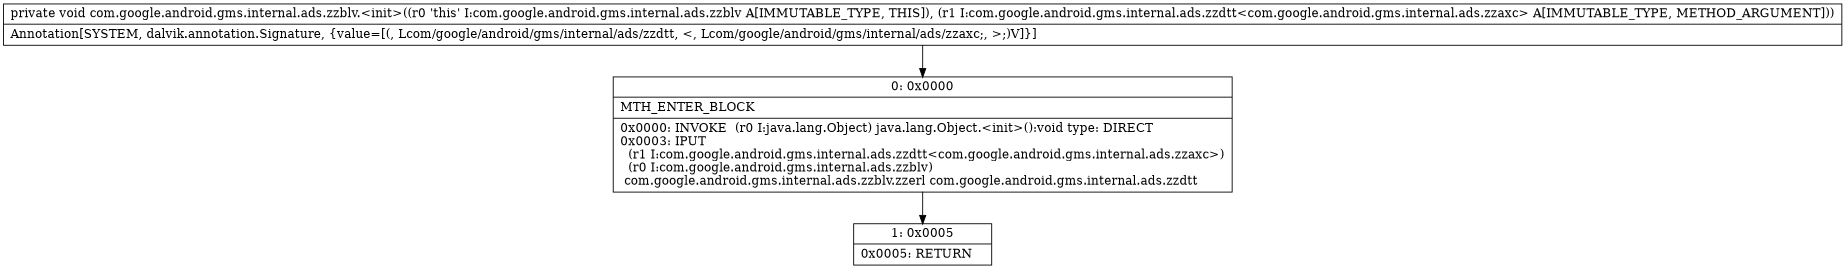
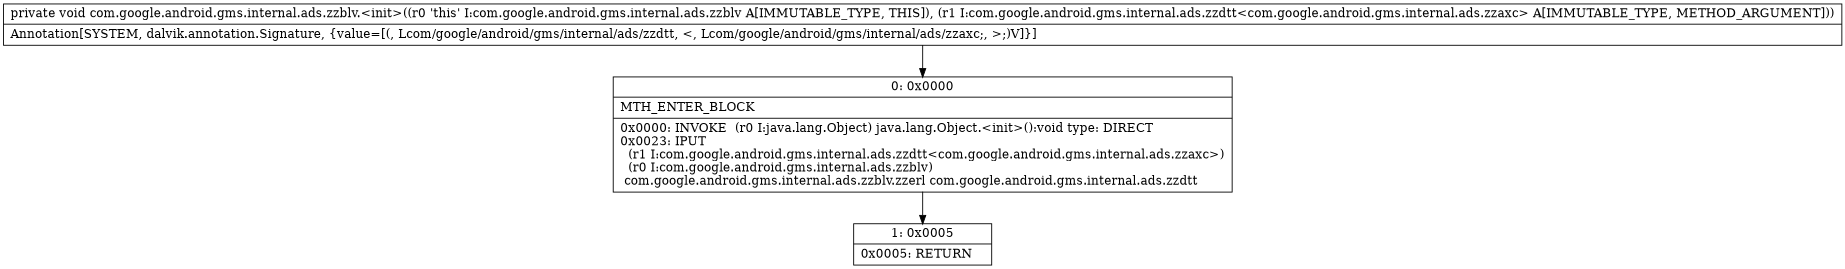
node "0: 0x0000": text "0x0003: IPUT" -> "0x0023: IPUT"
